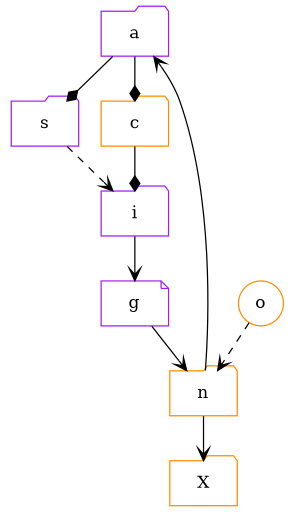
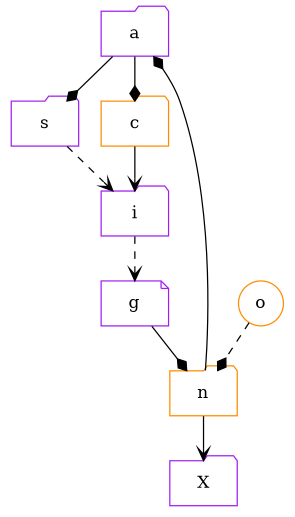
edge "c" -> "i": arrowhead diamond -> vee
edge "n" -> "a": arrowhead vee -> diamond
edge "i" -> "g": style solid -> dashed
edge "o" -> "n": arrowhead vee -> diamond
edge "g" -> "n": arrowhead vee -> diamond
node "X": color darkorange -> purple
